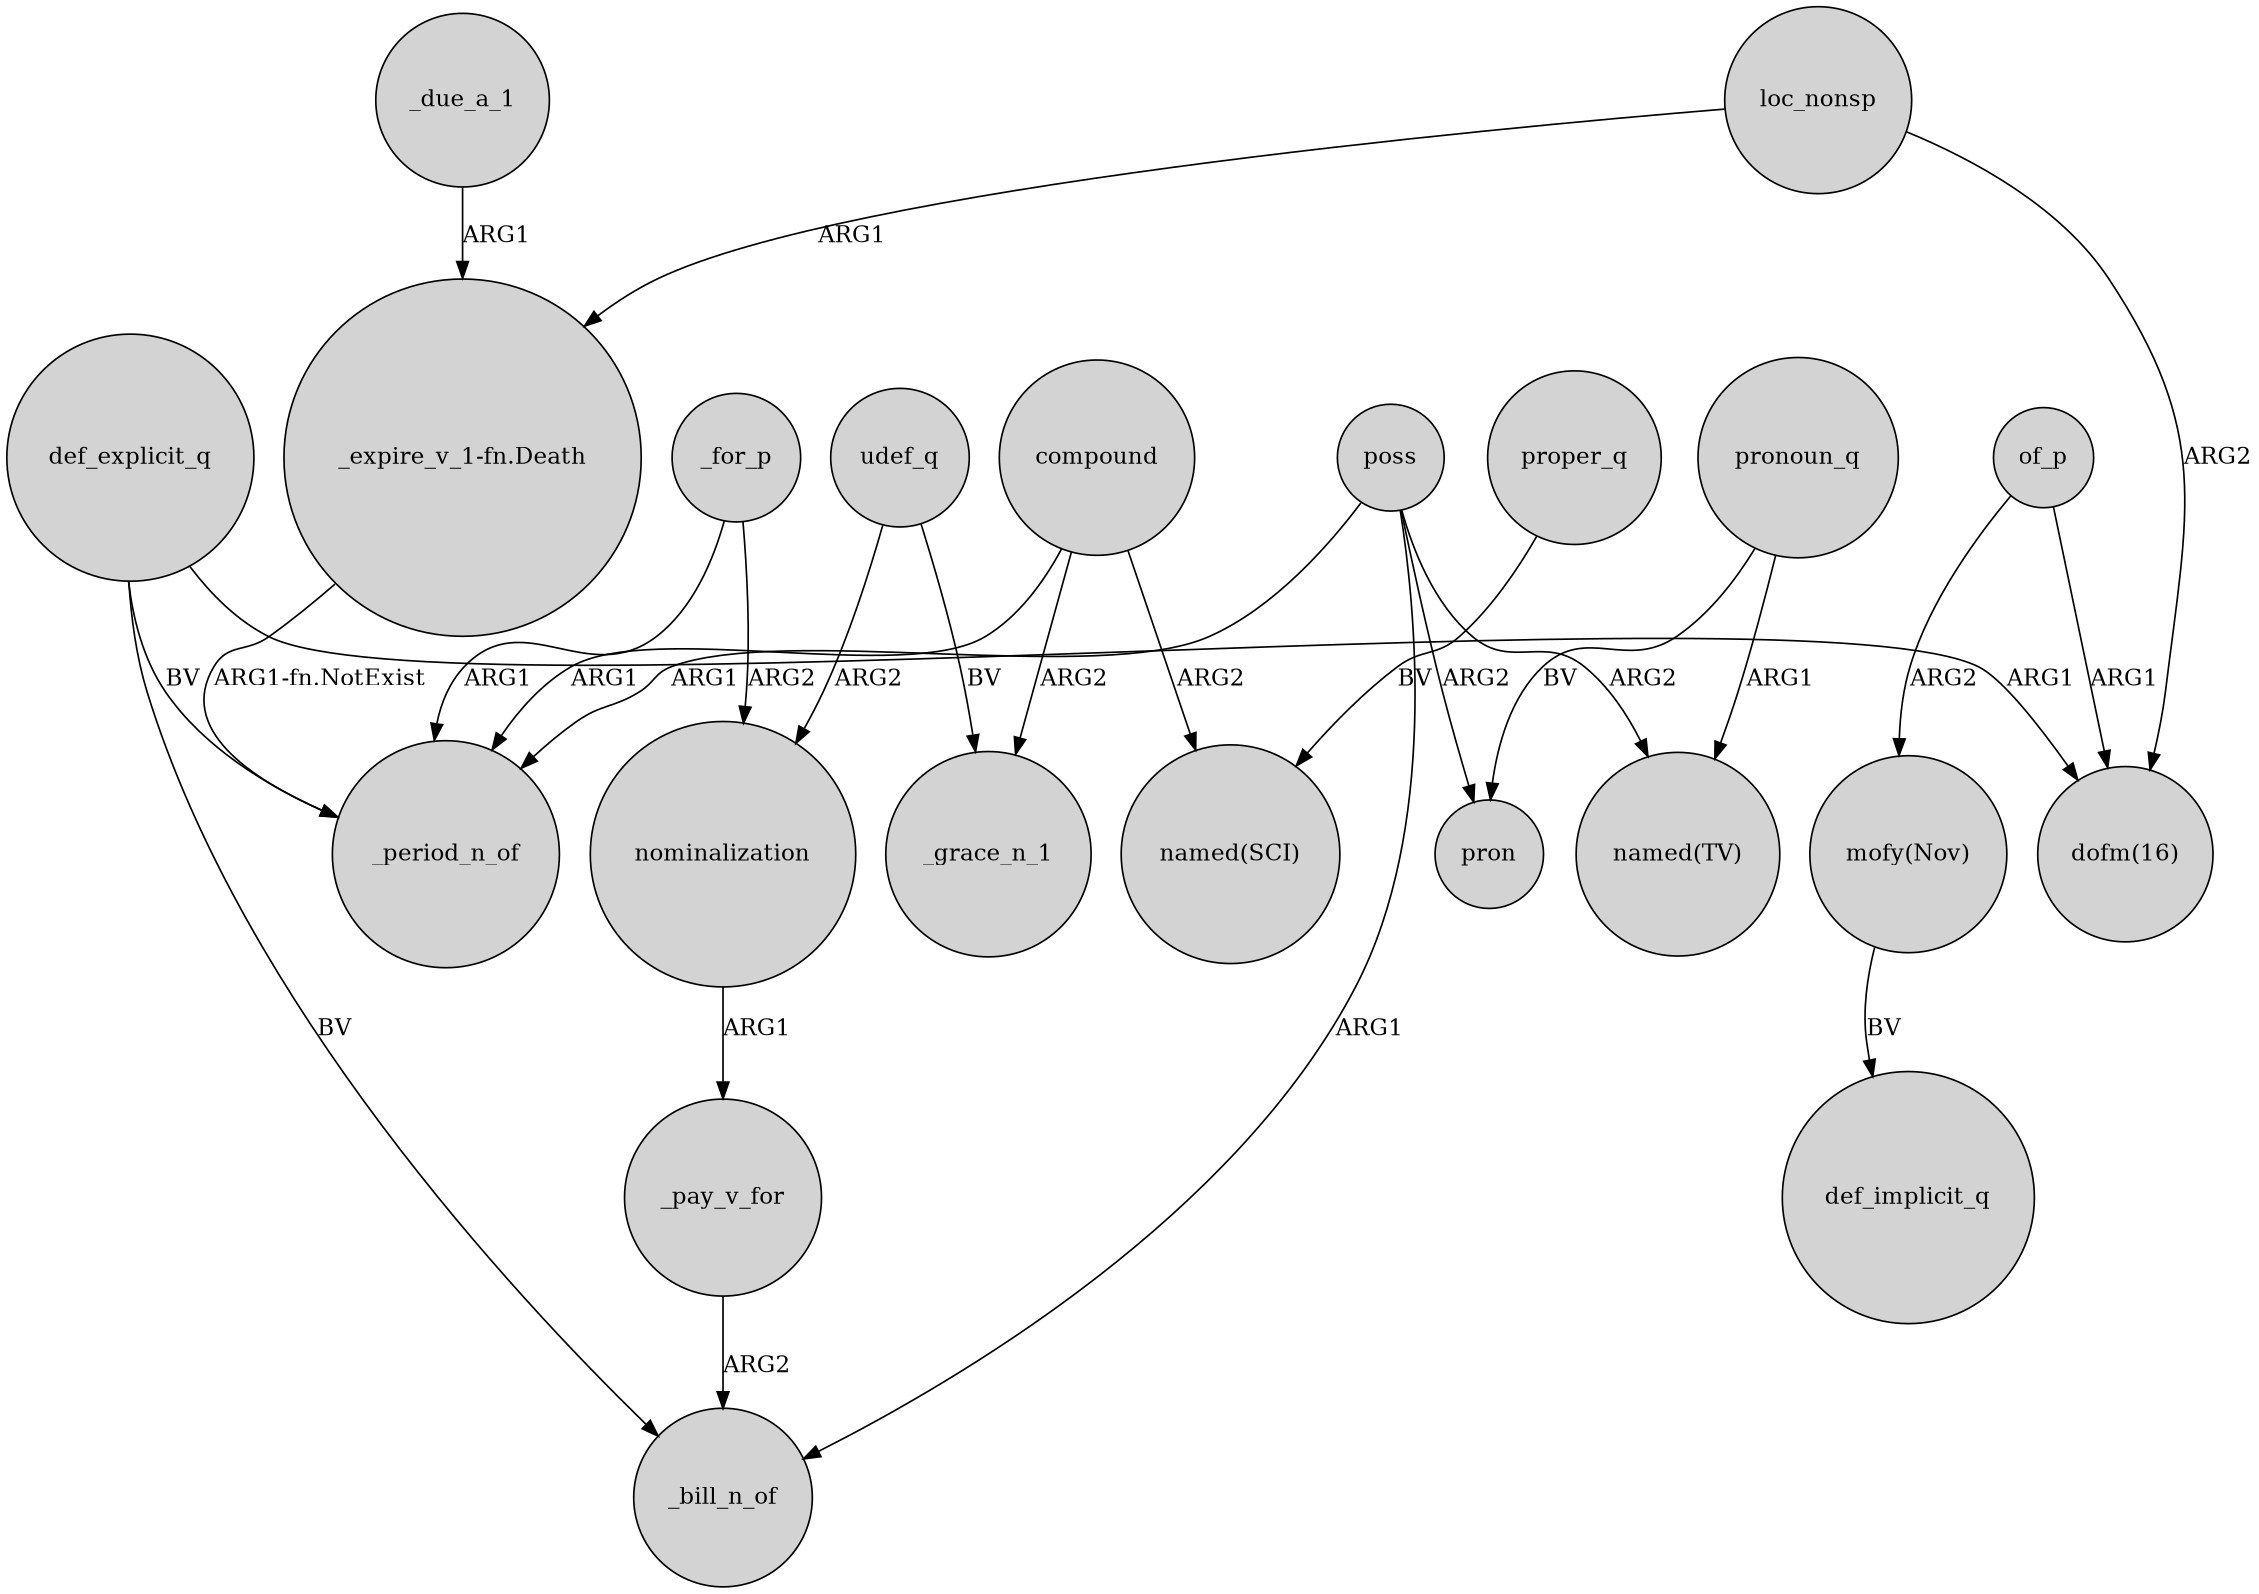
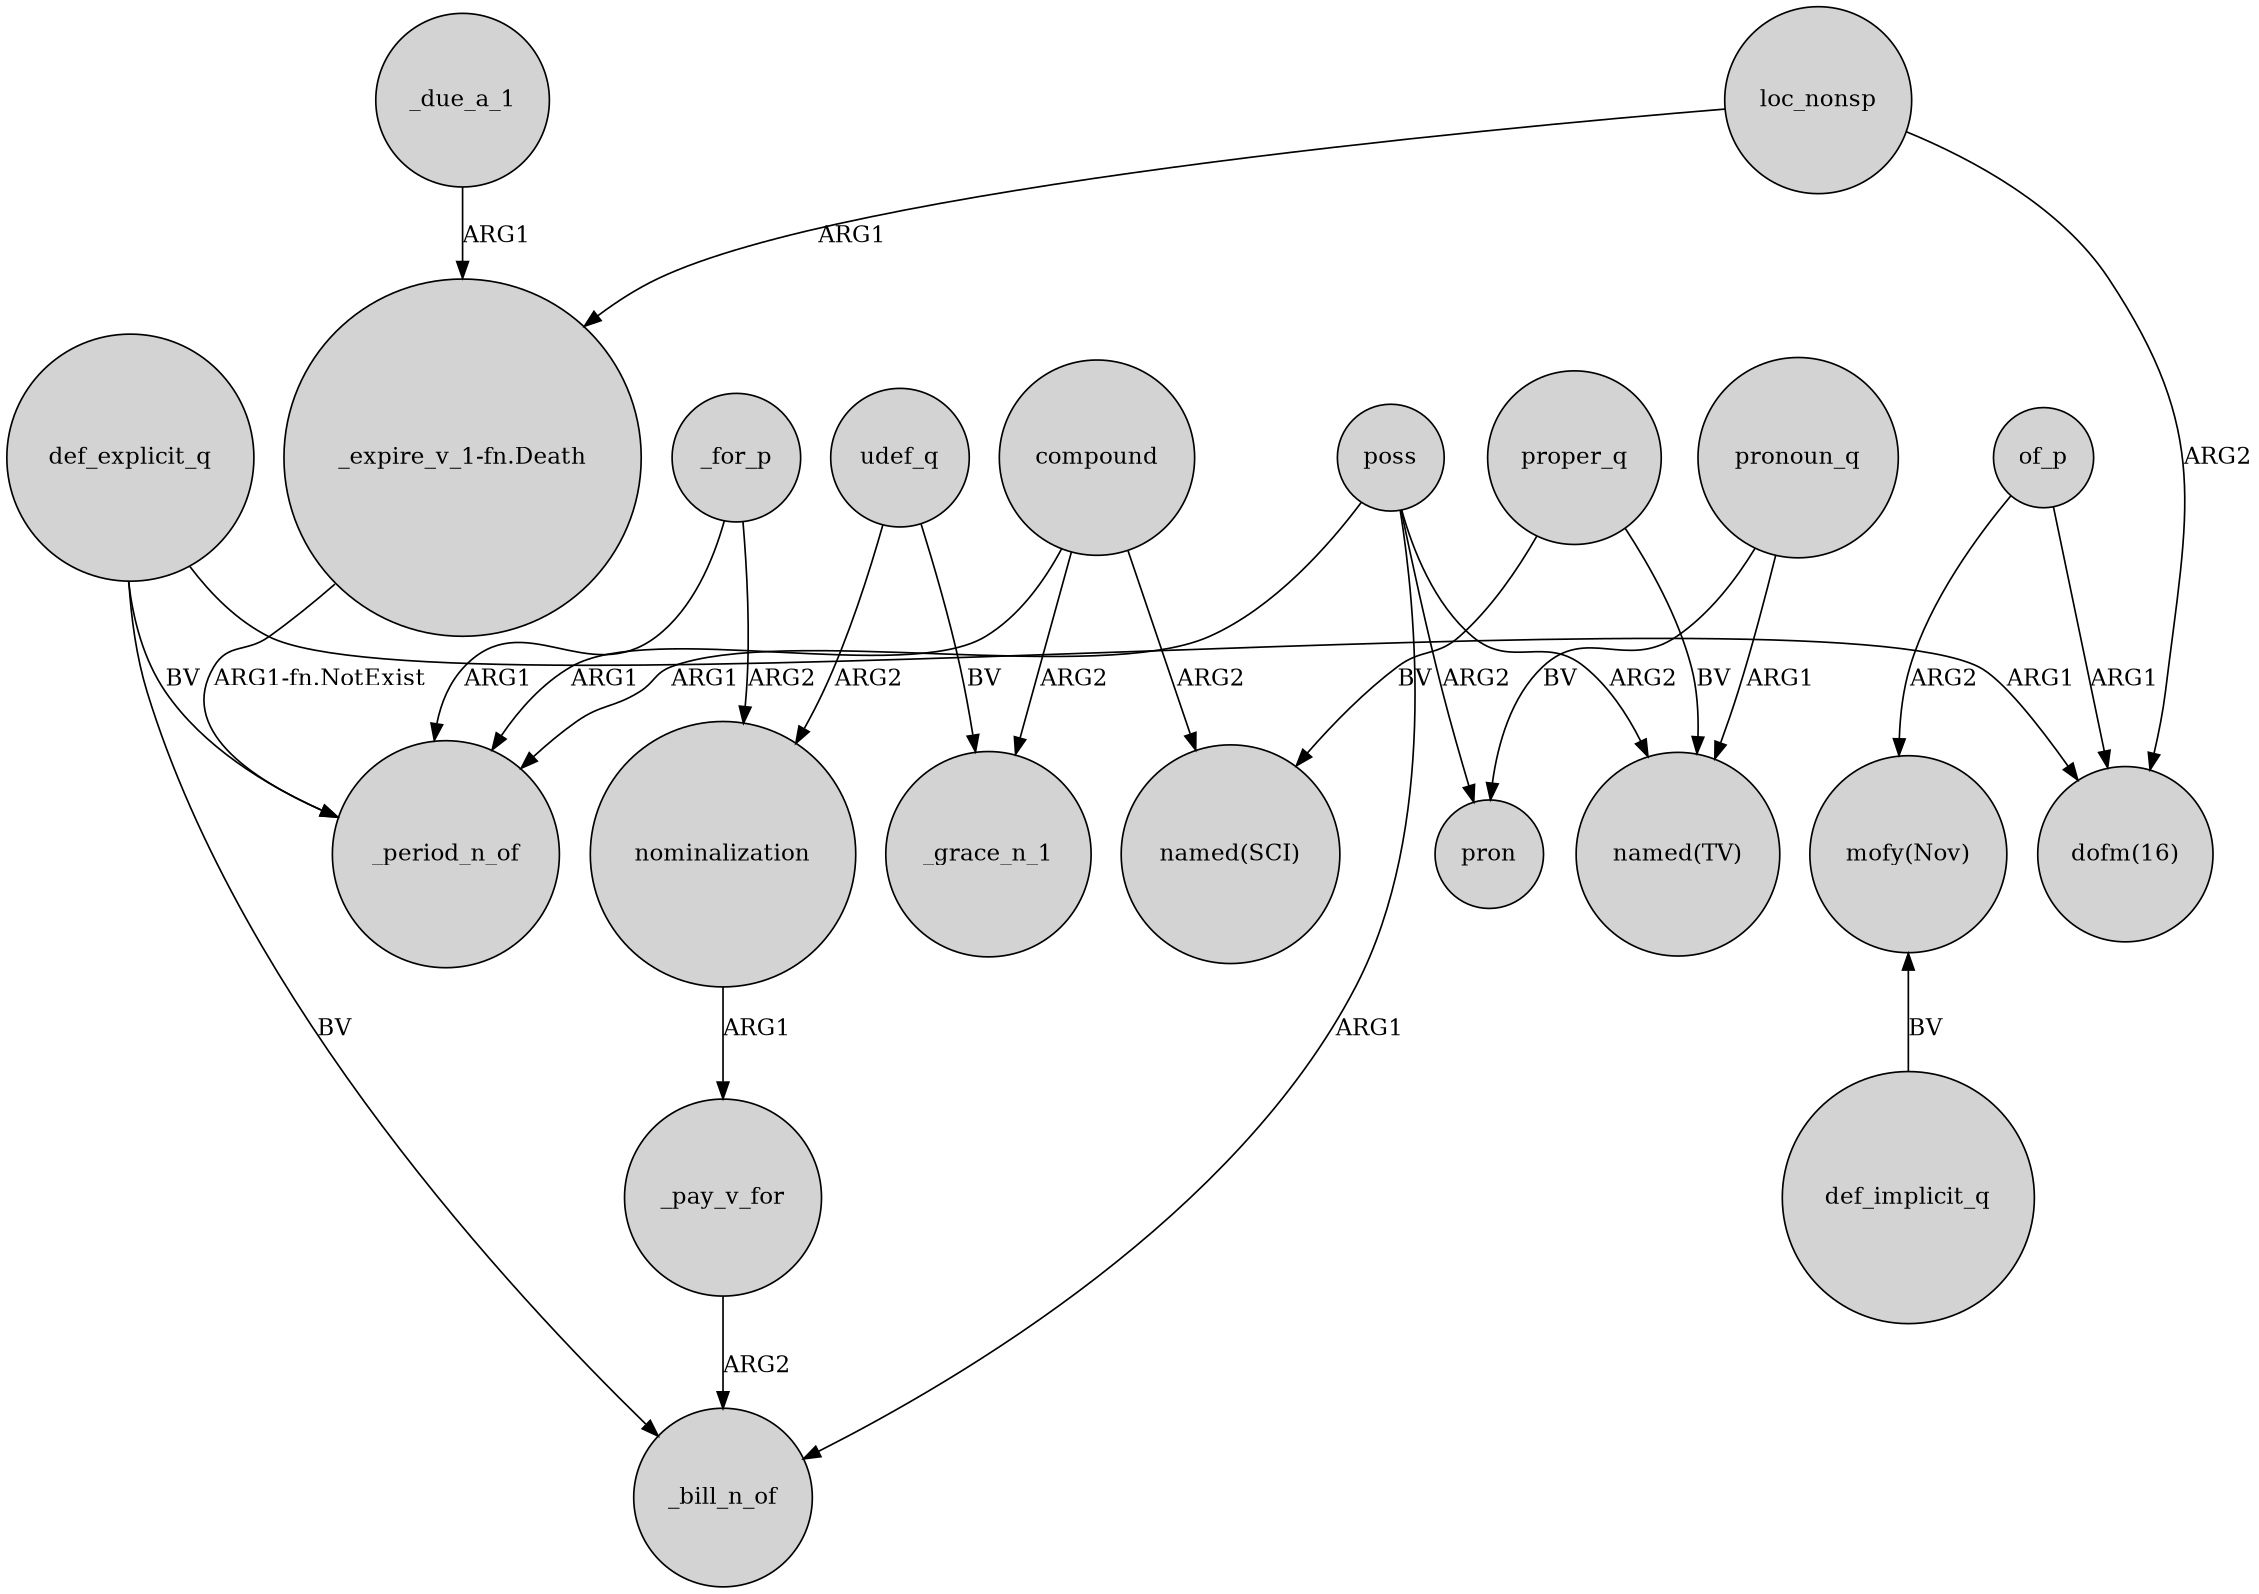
edge "proper_q" -> "named(TV)": added, label "BV"
edge "mofy(Nov)" -> "def_implicit_q": reversed
